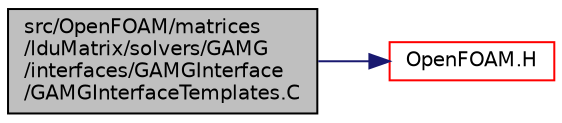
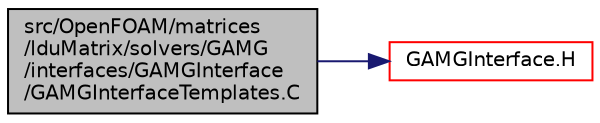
node "OpenFOAM.H": label "OpenFOAM.H" -> "GAMGInterface.H"
